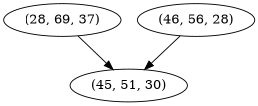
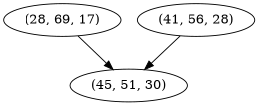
node "(28, 69, 37)": label "(28, 69, 37)" -> "(28, 69, 17)"
node "(46, 56, 28)": label "(46, 56, 28)" -> "(41, 56, 28)"
